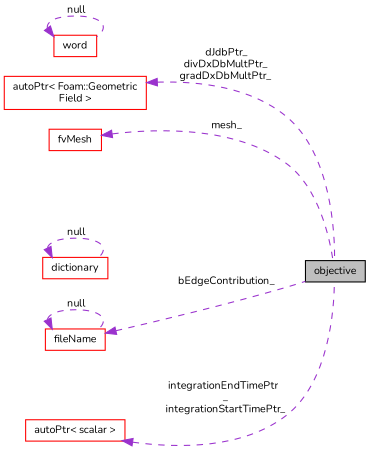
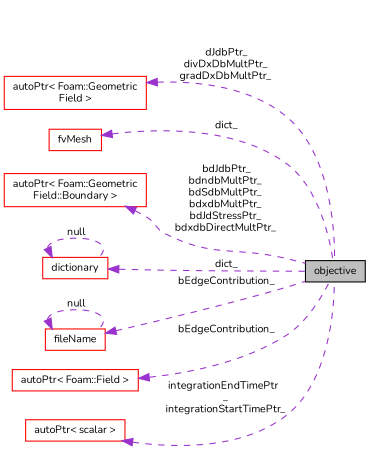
node "word": removed
edge "objective" -> "fvMesh": label " mesh_" -> " dict_"
node "autoPtr< Foam::Geometric Field::Boundary >": added
edge "objective" -> "dictionary": added, label "dict_"
node "autoPtr< Foam::Field >": added
